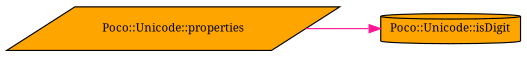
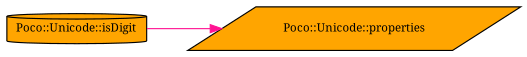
edge "Poco::Unicode::properties" -> "Poco::Unicode::isDigit": reversed
